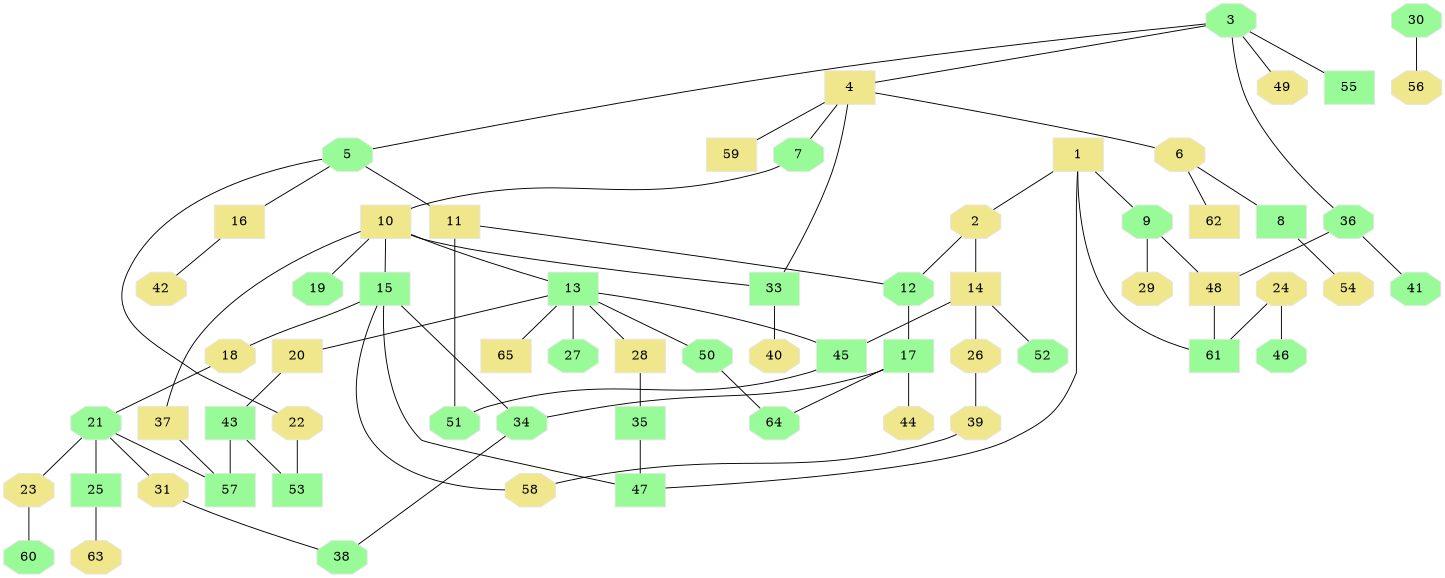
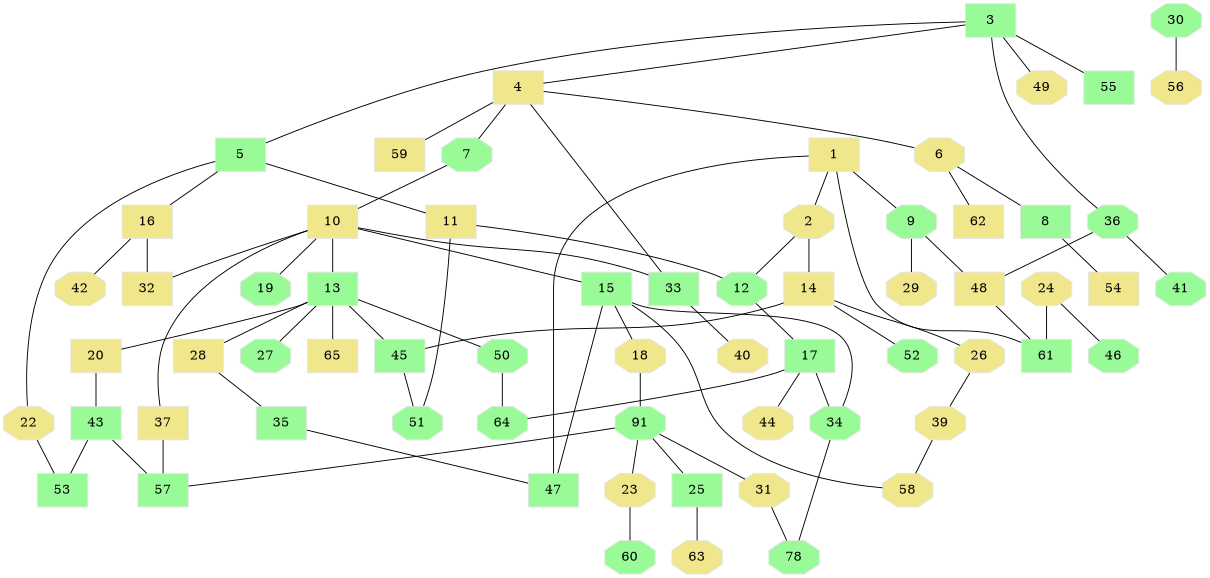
node "3": shape octagon -> box
node "5": shape octagon -> box
node "32": added
node "54": shape octagon -> box
node "21": label "21" -> "91"
node "38": label "38" -> "78"
